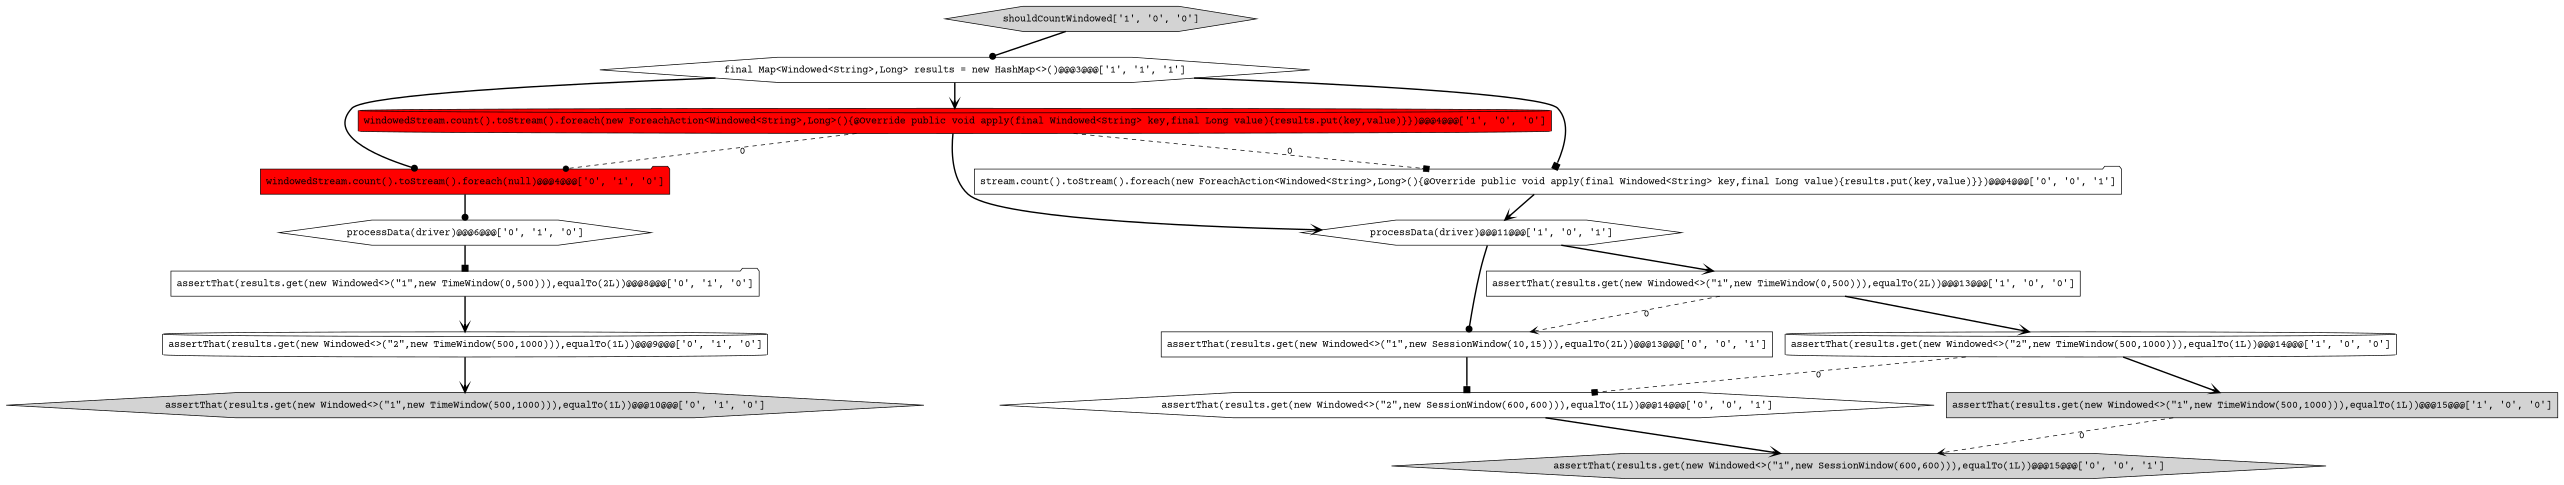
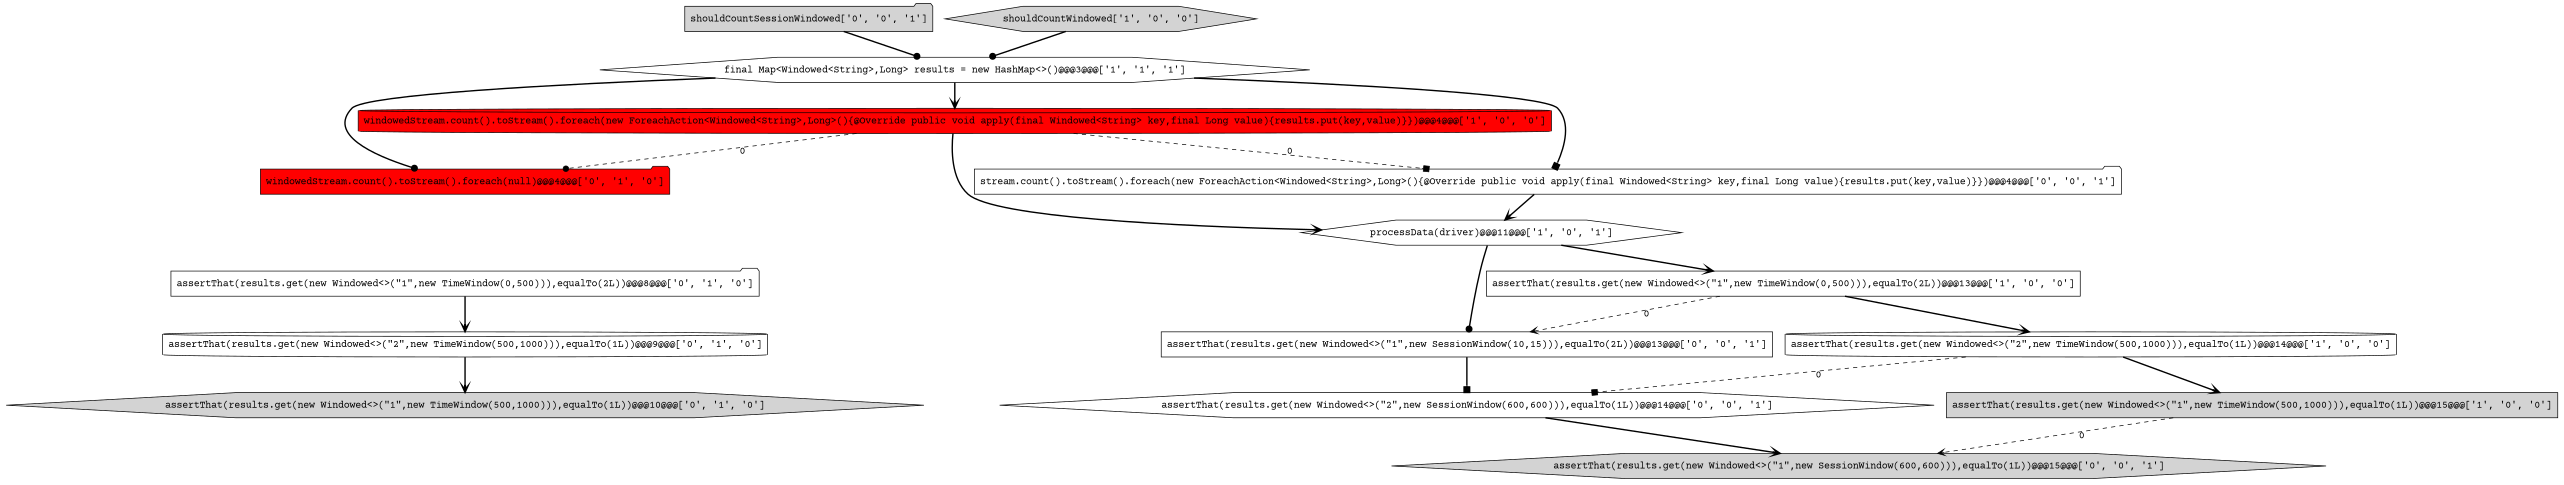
node "shouldCountSessionWindowed['0', '0', '1']": added
node "processData(driver)@@@6@@@['0', '1', '0']": removed
